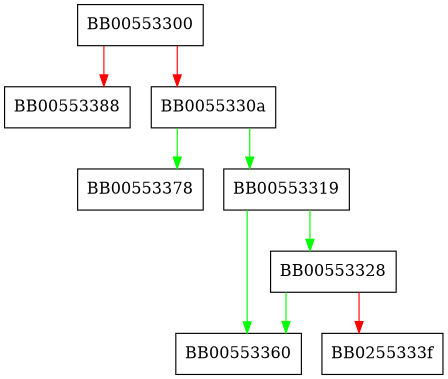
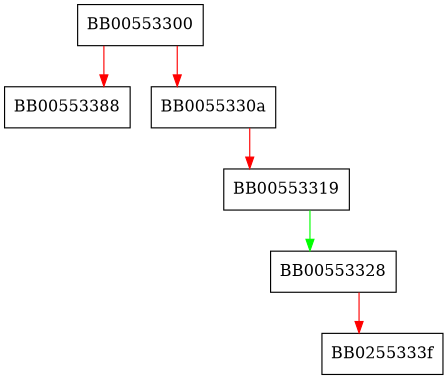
edge "BB0055330a" -> "BB00553319": color green -> red
node "BB00553378": removed
node "BB00553360": removed
